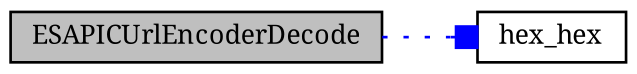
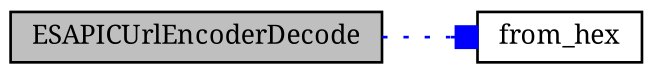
node "hex_hex": label "hex_hex" -> "from_hex"
